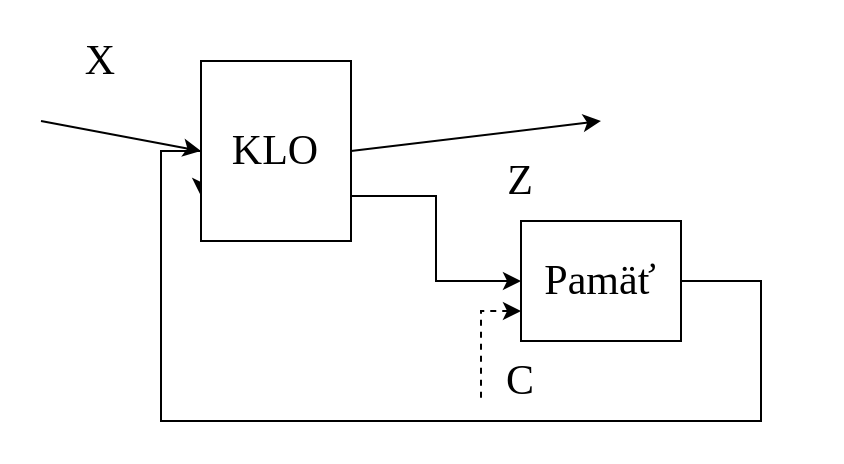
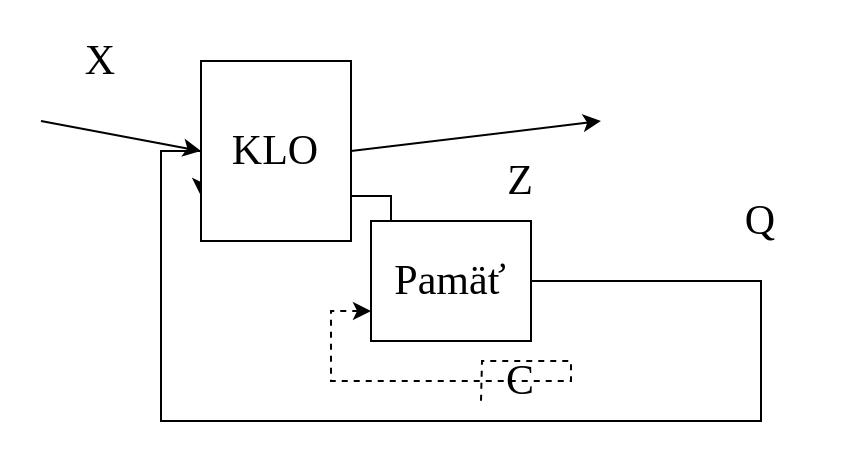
node "Q": added
node "Pamäť": moved (601, 281) -> (451, 281)
